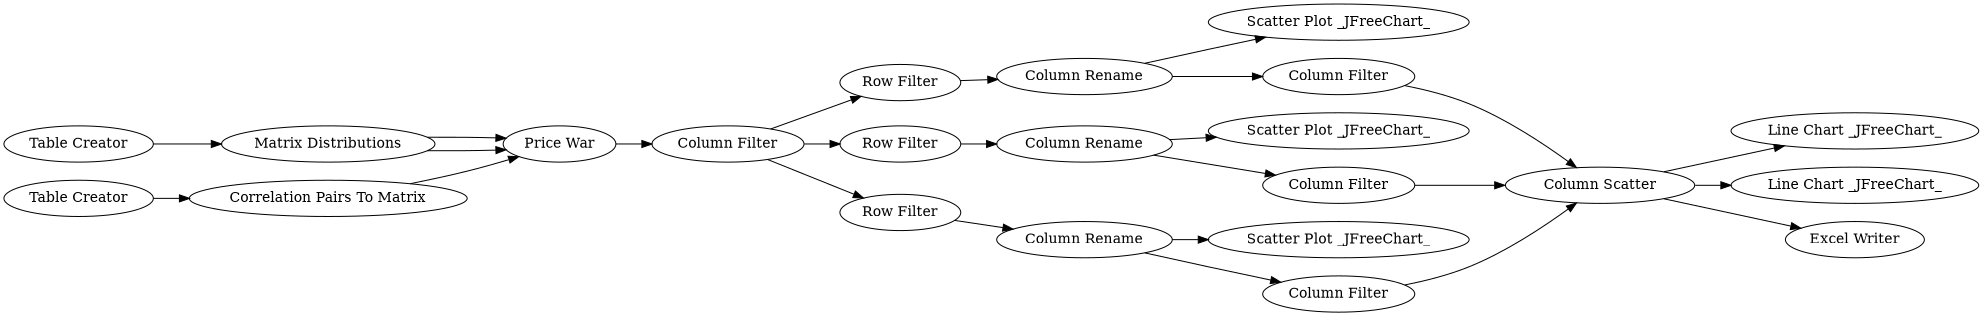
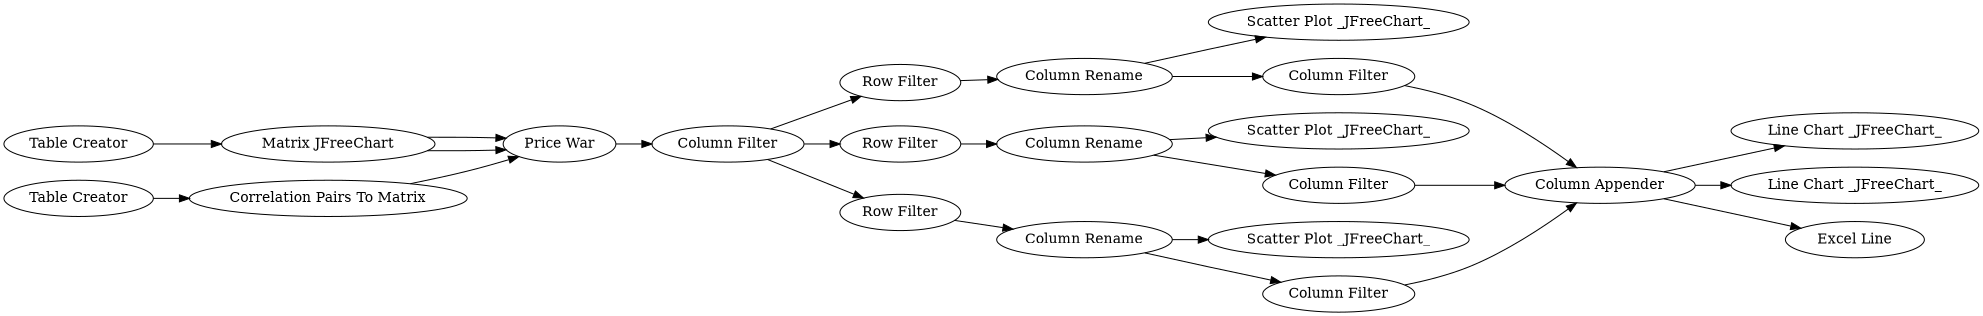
node "Matrix Distributions": label "Matrix Distributions" -> "Matrix JFreeChart"
node "Column Scatter": label "Column Scatter" -> "Column Appender"
node "Excel Writer": label "Excel Writer" -> "Excel Line"
